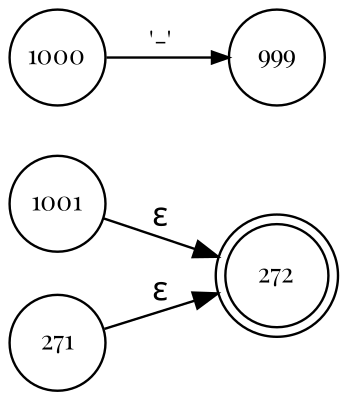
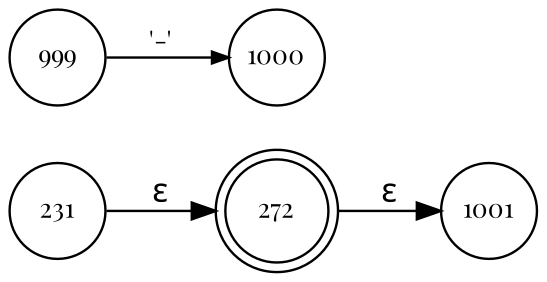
edge "1000" -> "999": reversed
edge "1001" -> "272": reversed
node "271": label "271" -> "231"
